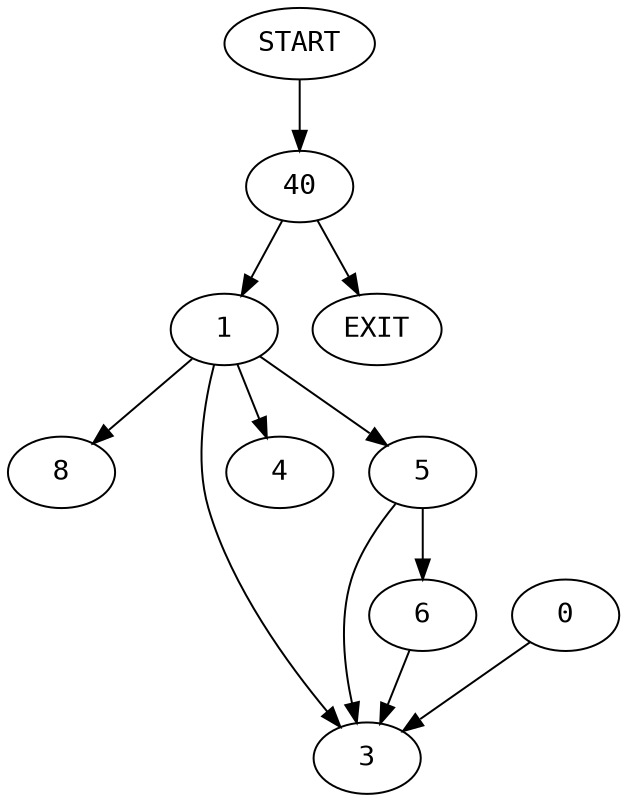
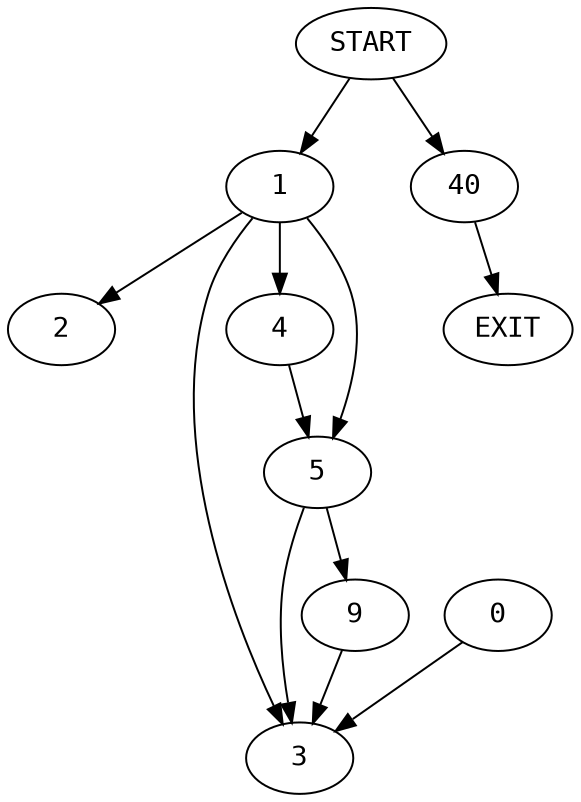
edge "40" -> "1": now "START" -> "1"
edge "4" -> "5": added
node "8": label "8" -> "2"
node "6": label "6" -> "9"
